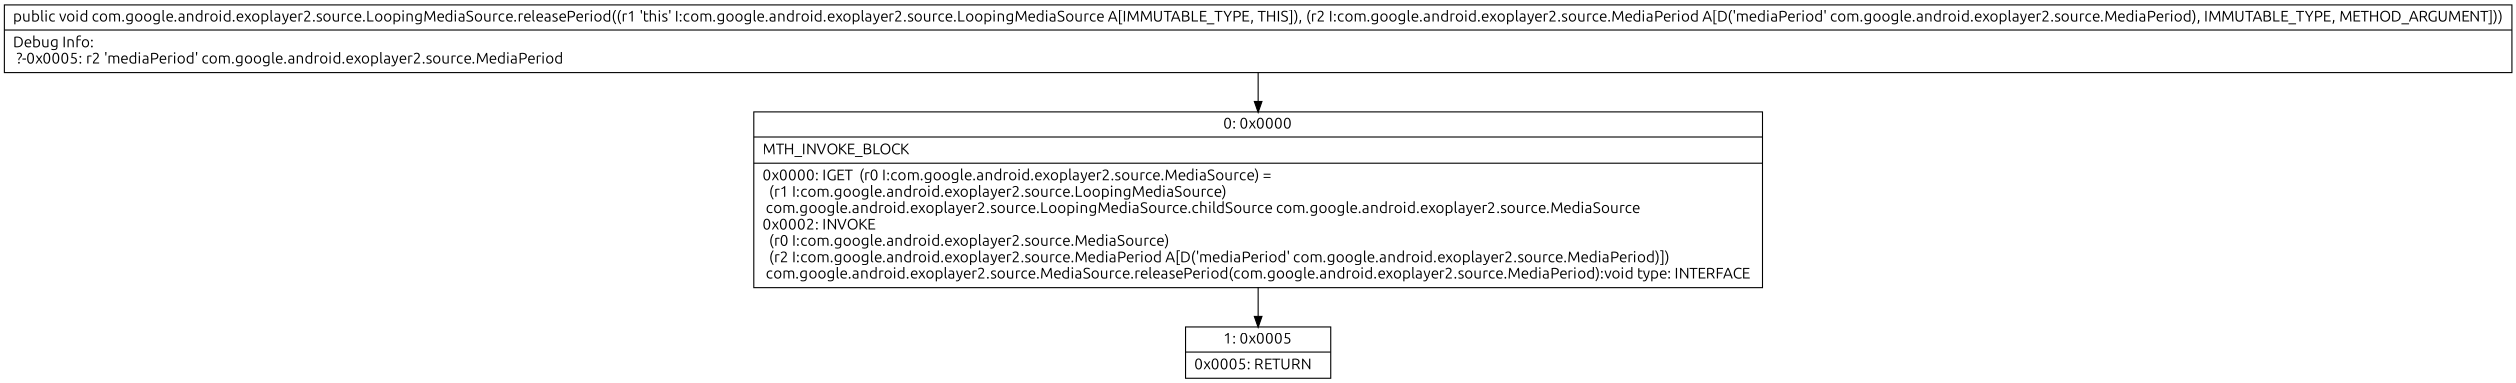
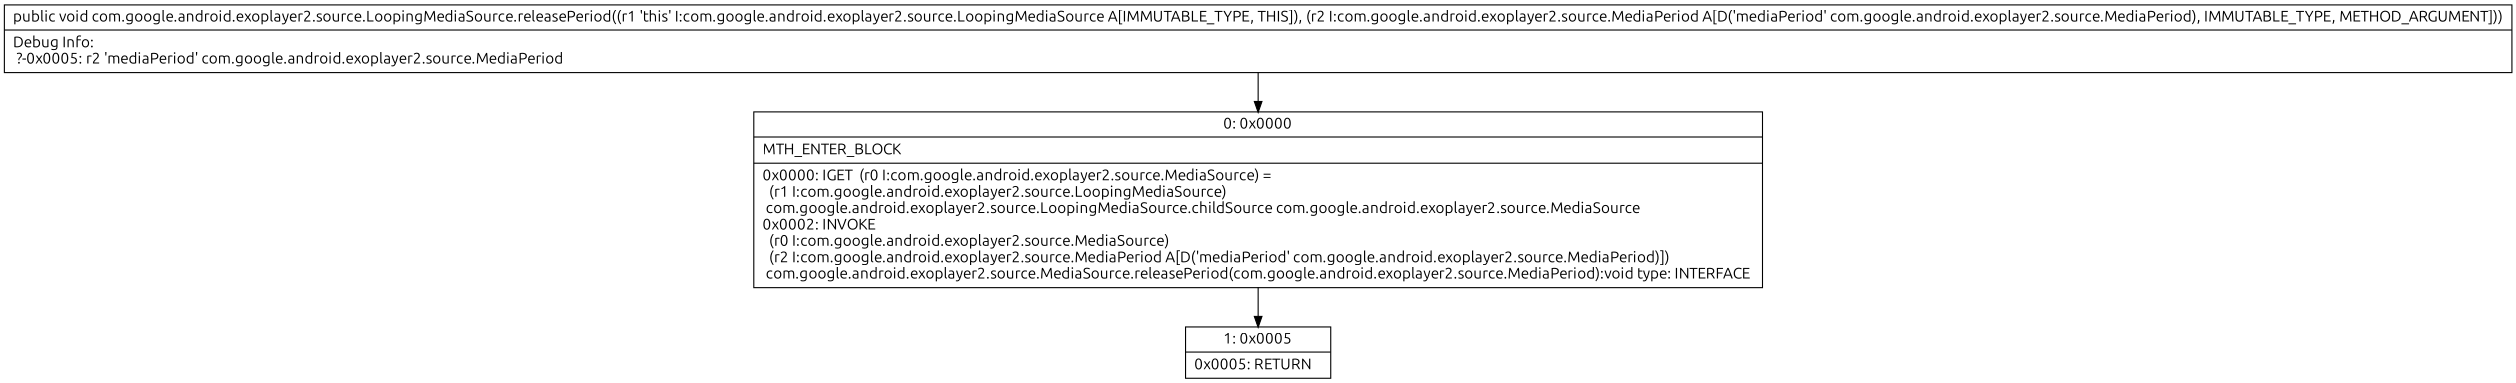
node "0: 0x0000": text "MTH_INVOKE_BLOCK" -> "MTH_ENTER_BLOCK"
